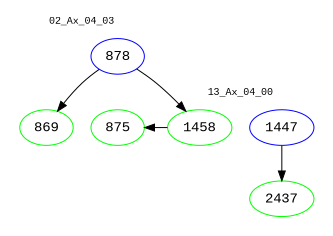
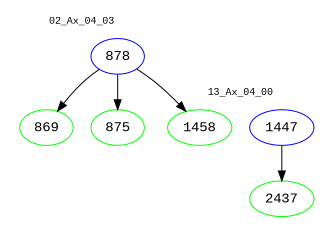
edge "1458" -> "875": now "878" -> "875"
